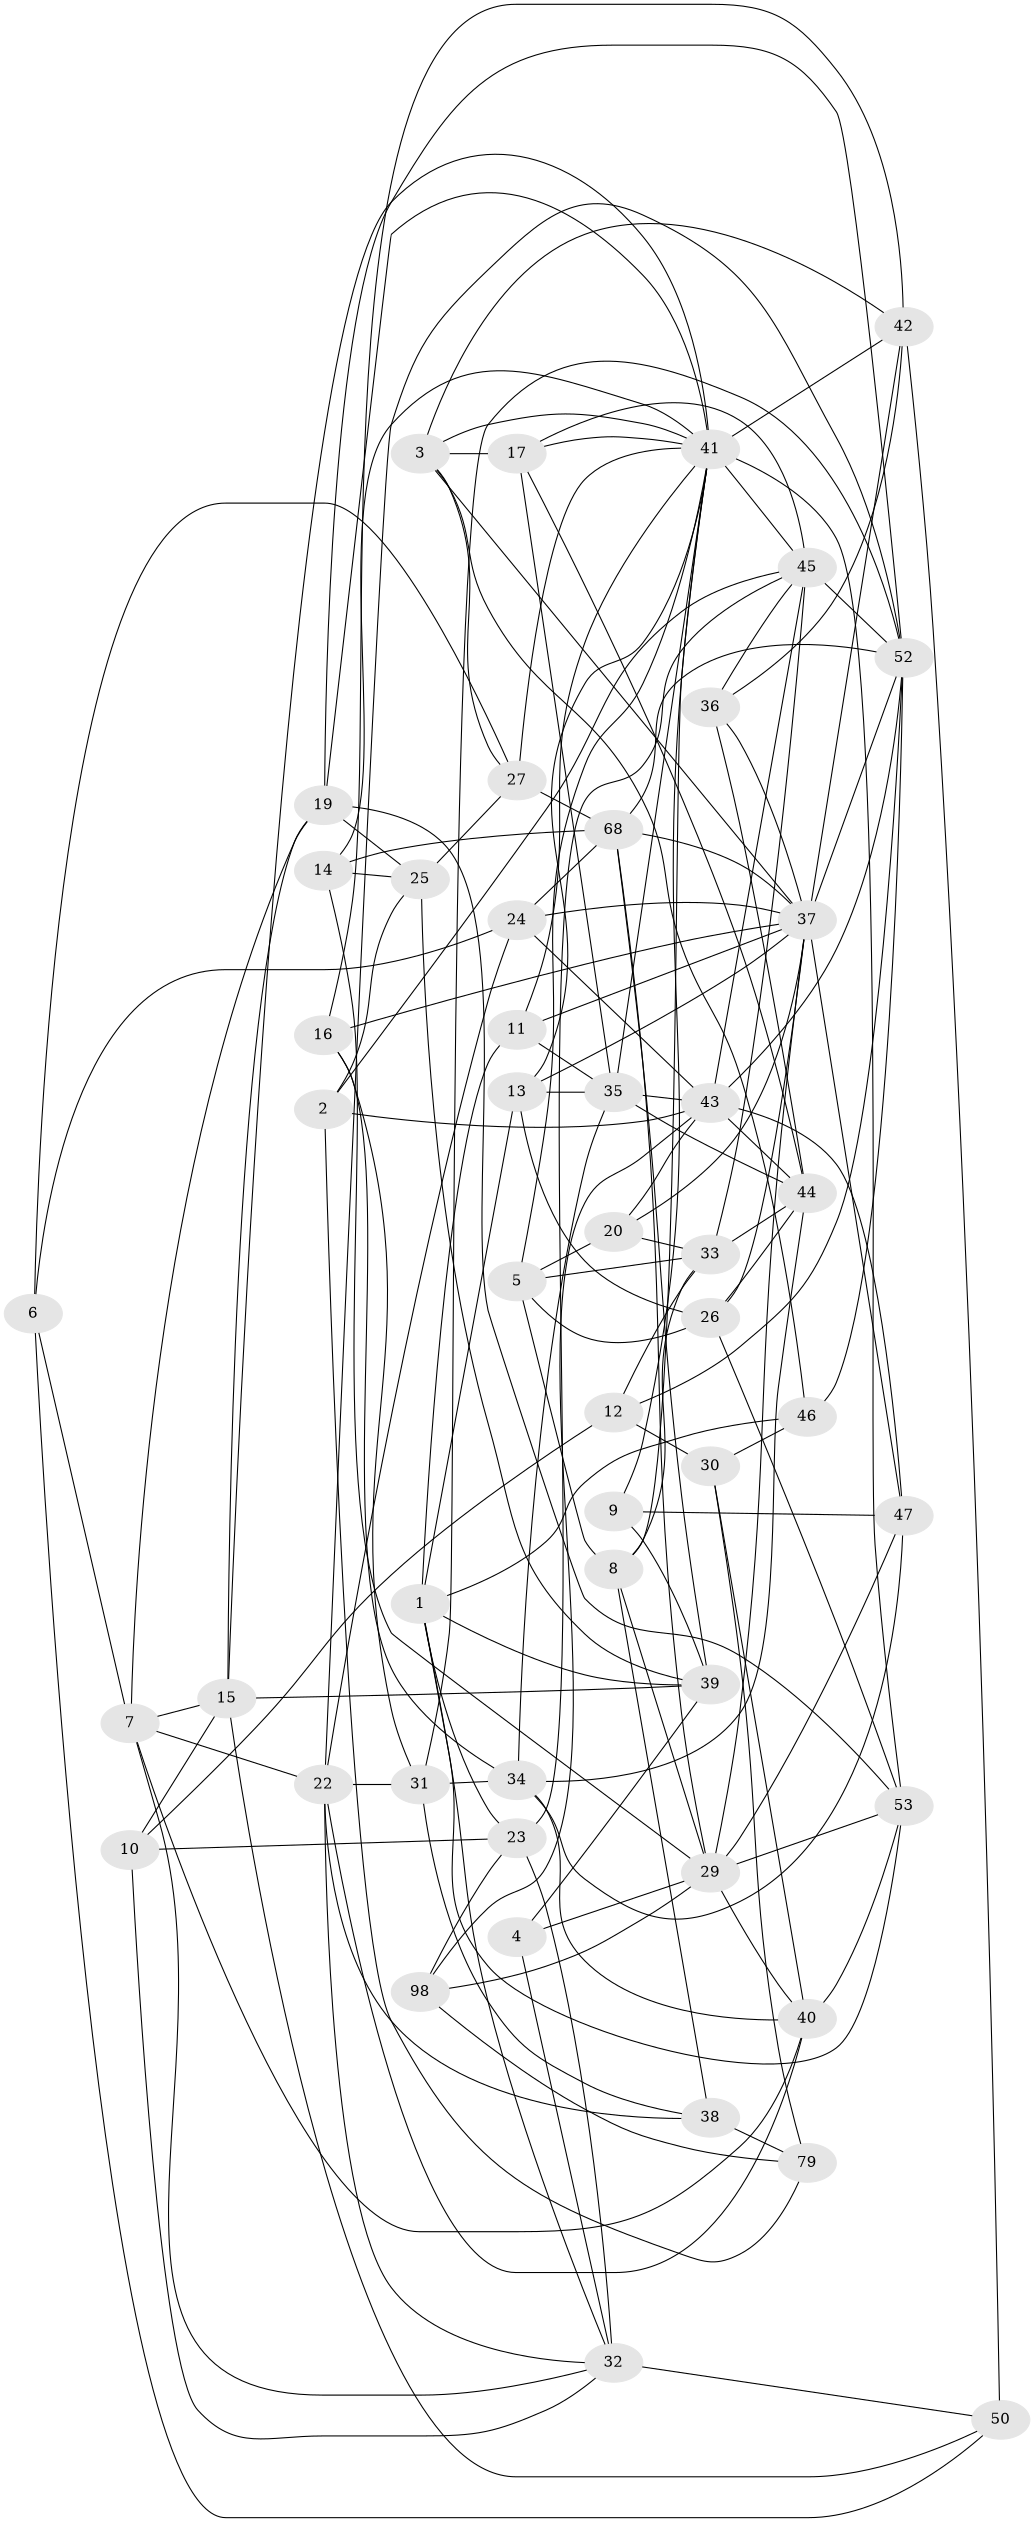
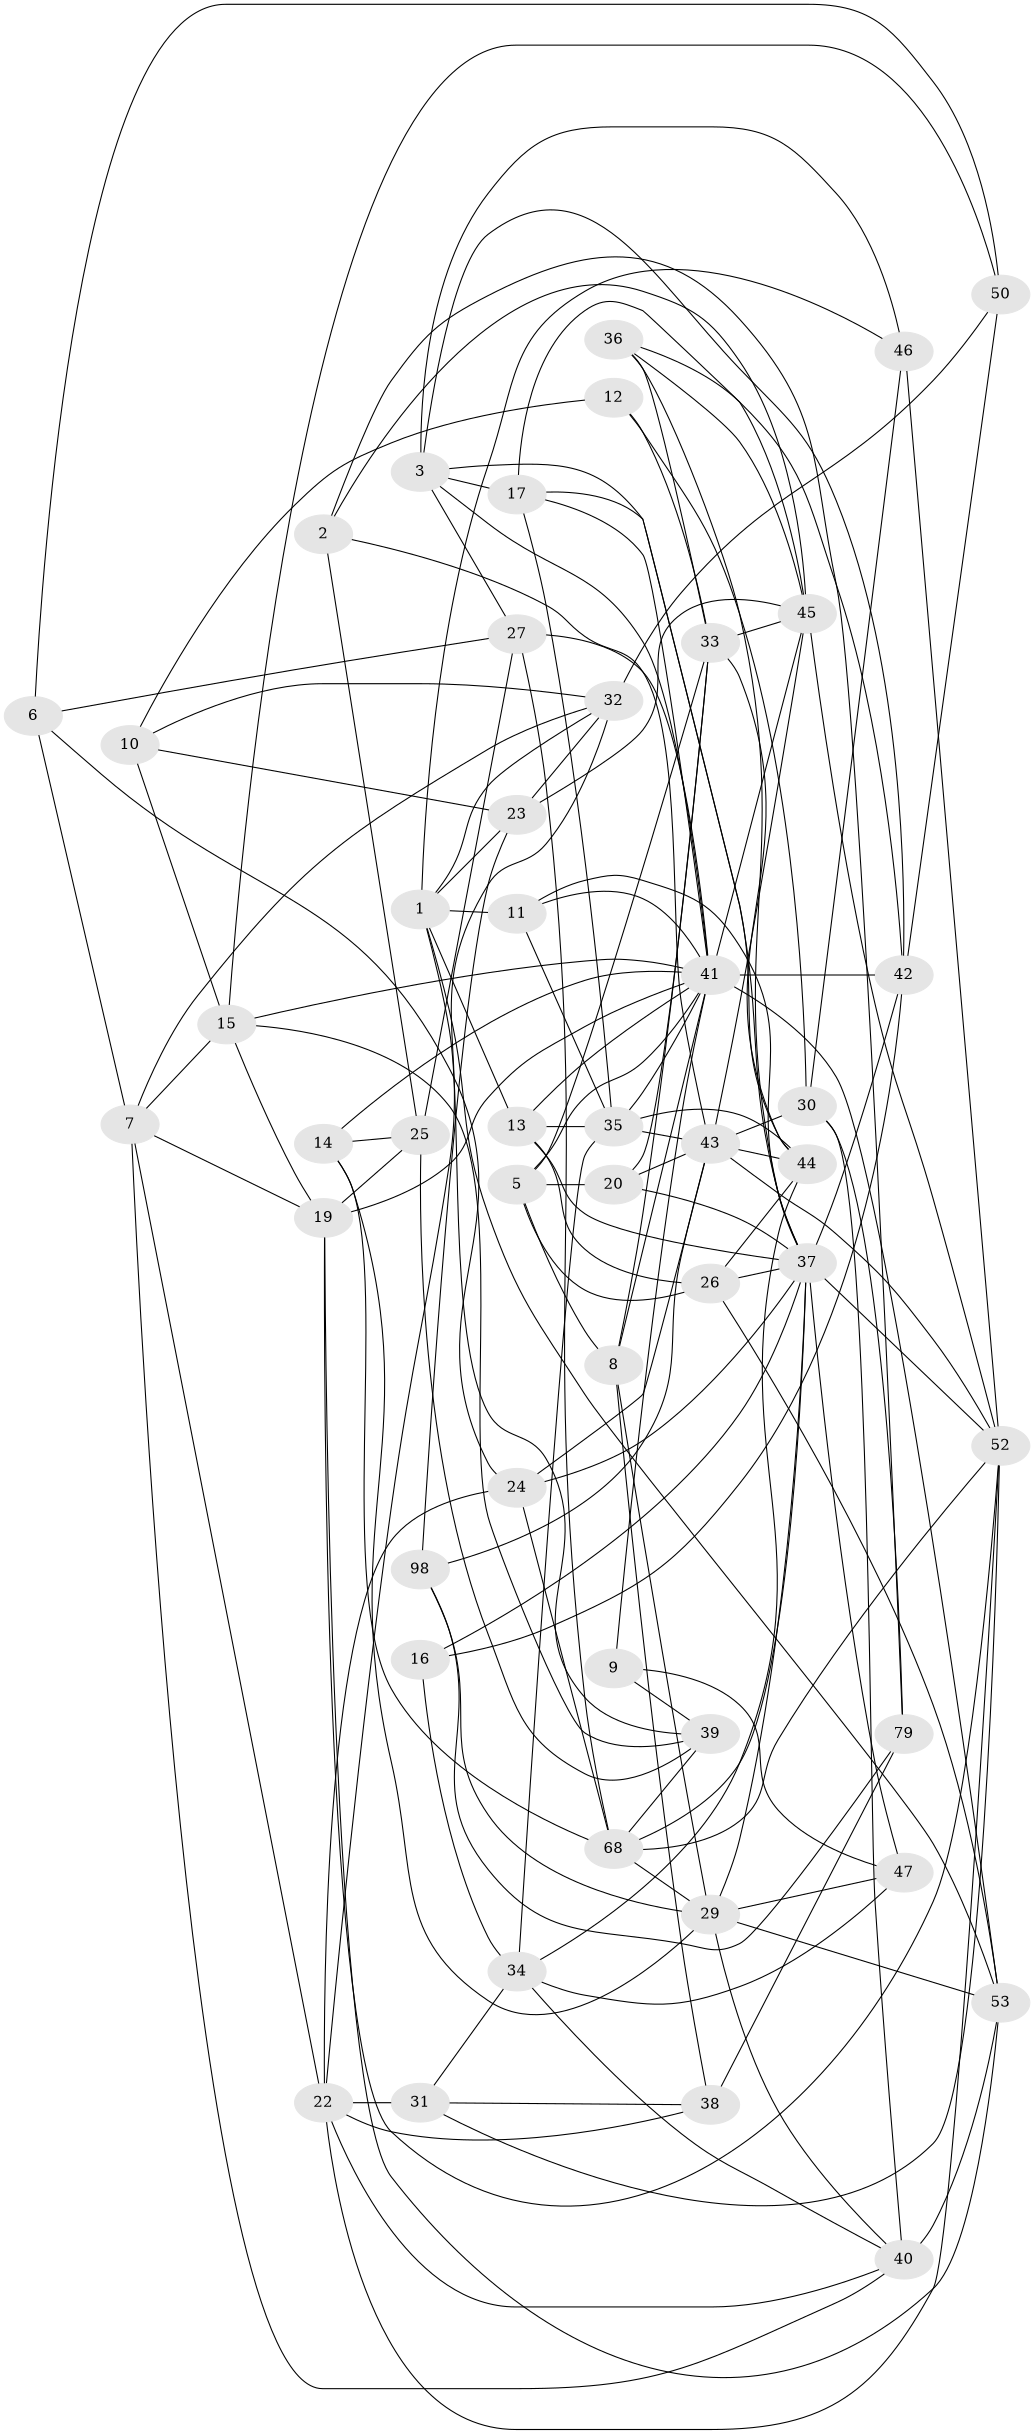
edge "36" -- "44": now "36" -- "33"
edge "52" -- "12": removed
edge "43" -- "47": now "43" -- "30"
edge "16" -- "31": removed
node "4": removed
